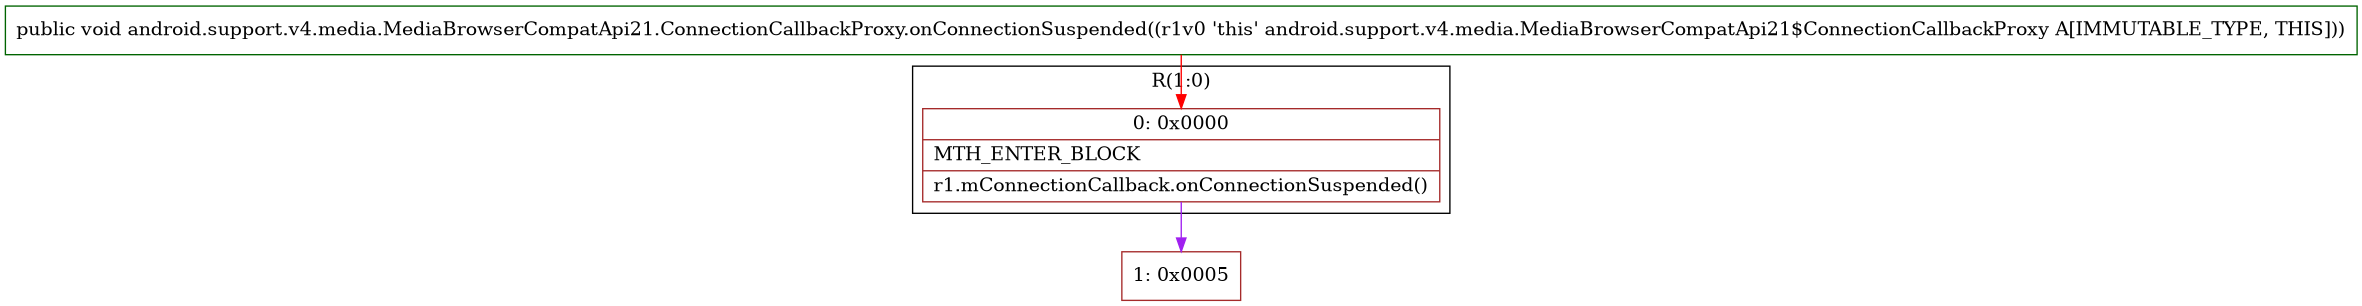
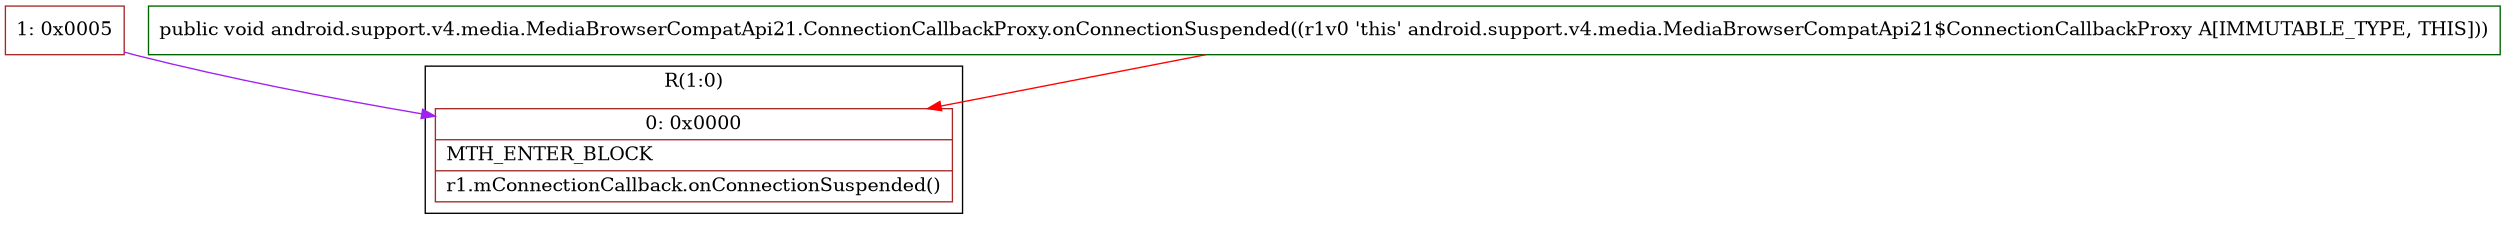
edge "0: 0x0000" -> "1: 0x0005": reversed
